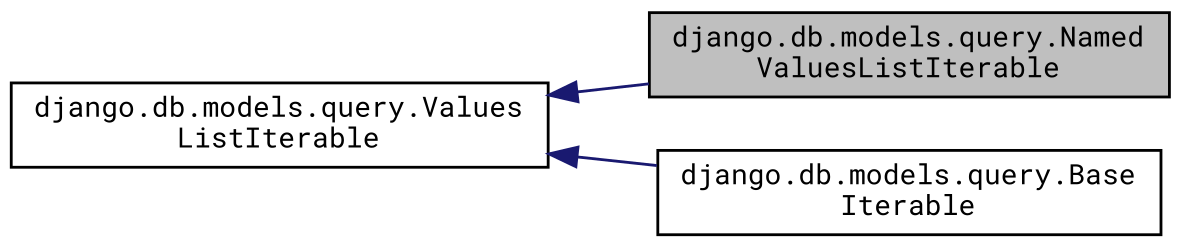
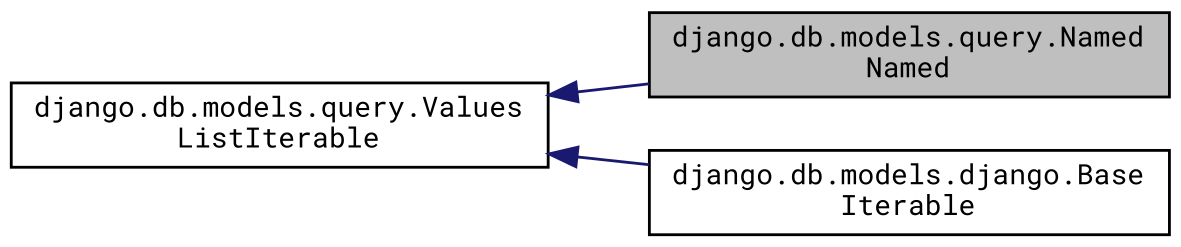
node "django.db.models.query.Named ValuesListIterable": label "django.db.models.query.Named ValuesListIterable" -> "django.db.models.query.Named Named"
node "django.db.models.query.Base Iterable": label "django.db.models.query.Base Iterable" -> "django.db.models.django.Base Iterable"
